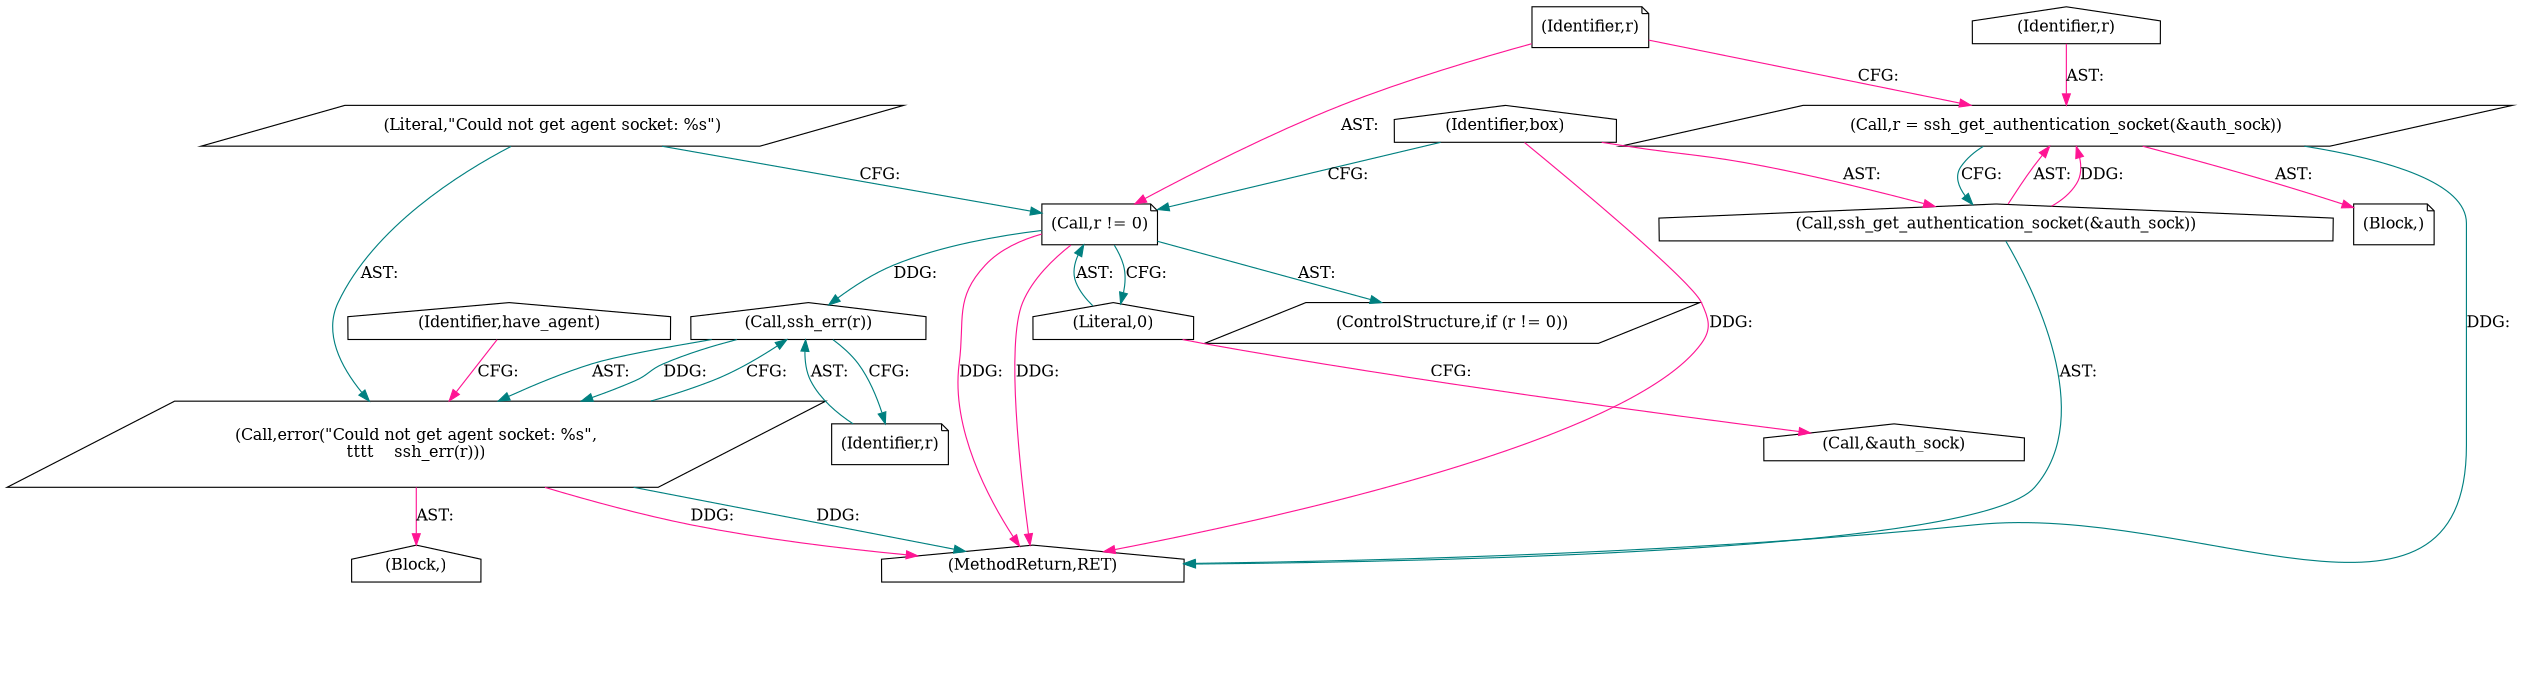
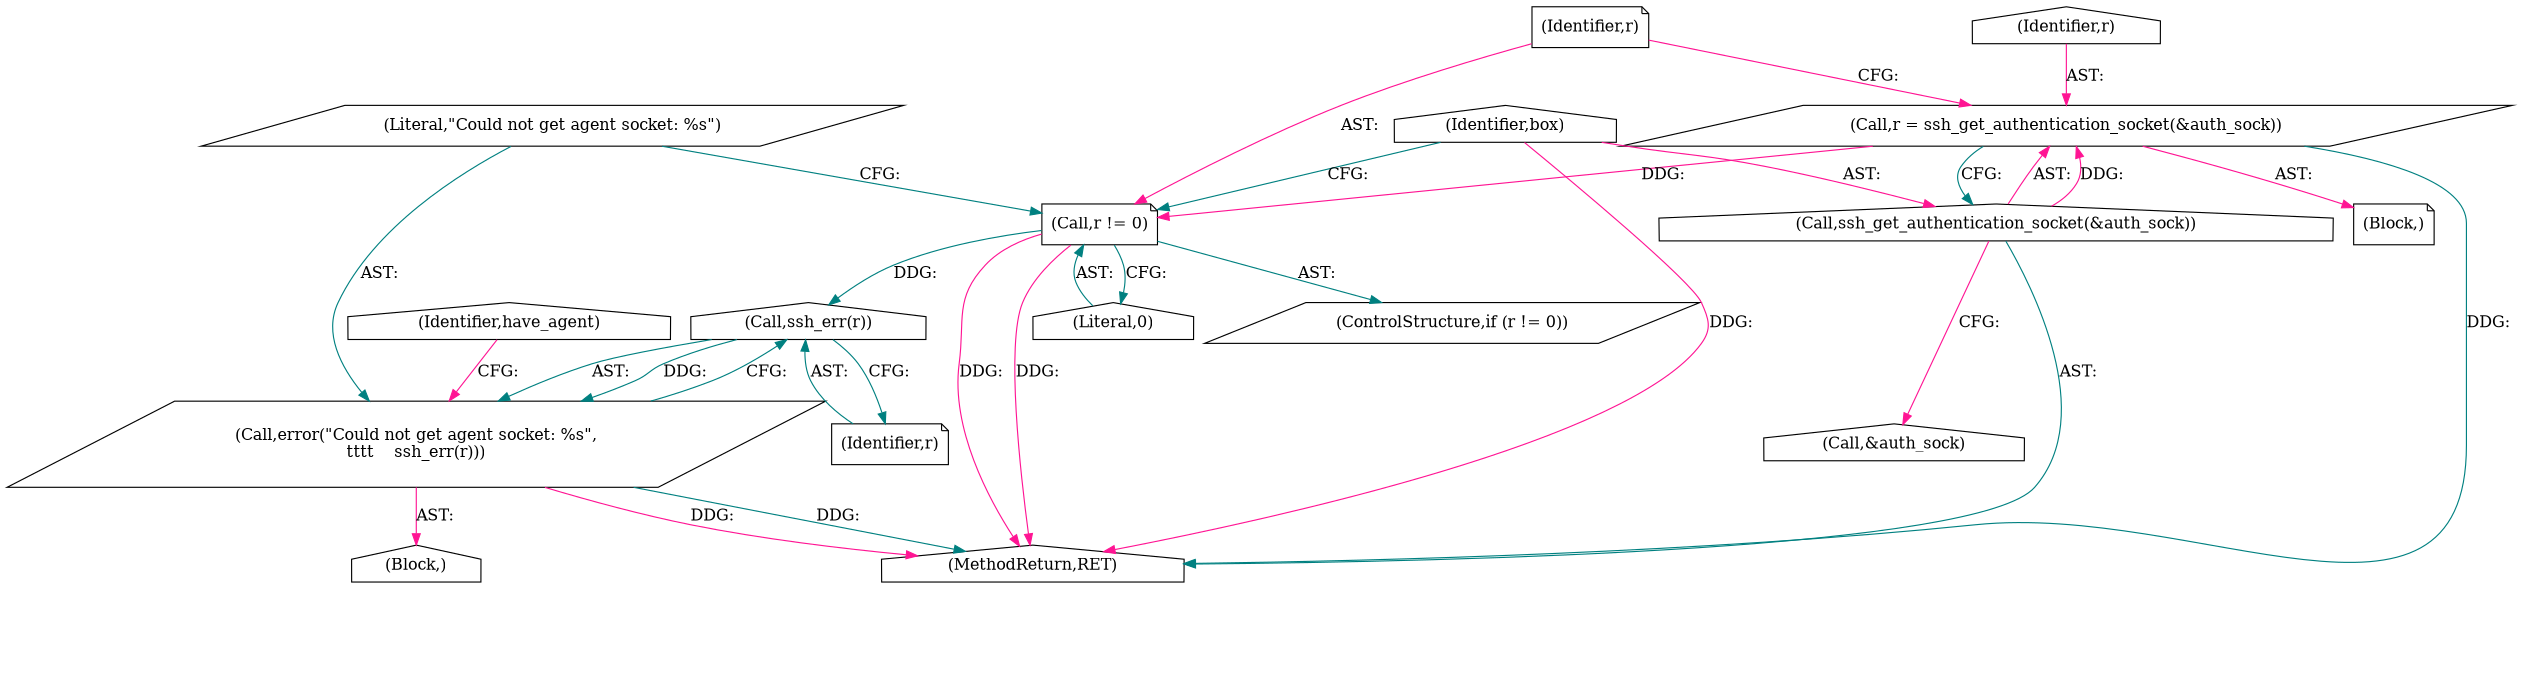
edge "(Call,r = ssh_get_authentication_socket(&auth_sock))" -> "(Call,r != 0)": added, label "DDG:"
edge "(Literal,0)" -> "(Call,&auth_sock)": now "(Call,ssh_get_authentication_socket(&auth_sock))" -> "(Call,&auth_sock)"
